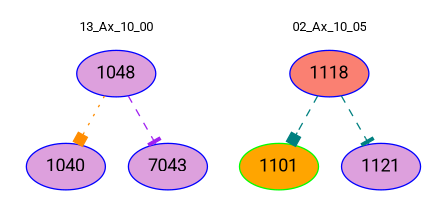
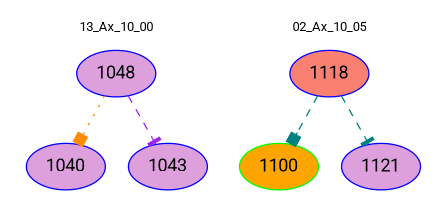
node "7043": label "7043" -> "1043"
node "1101": label "1101" -> "1100"
